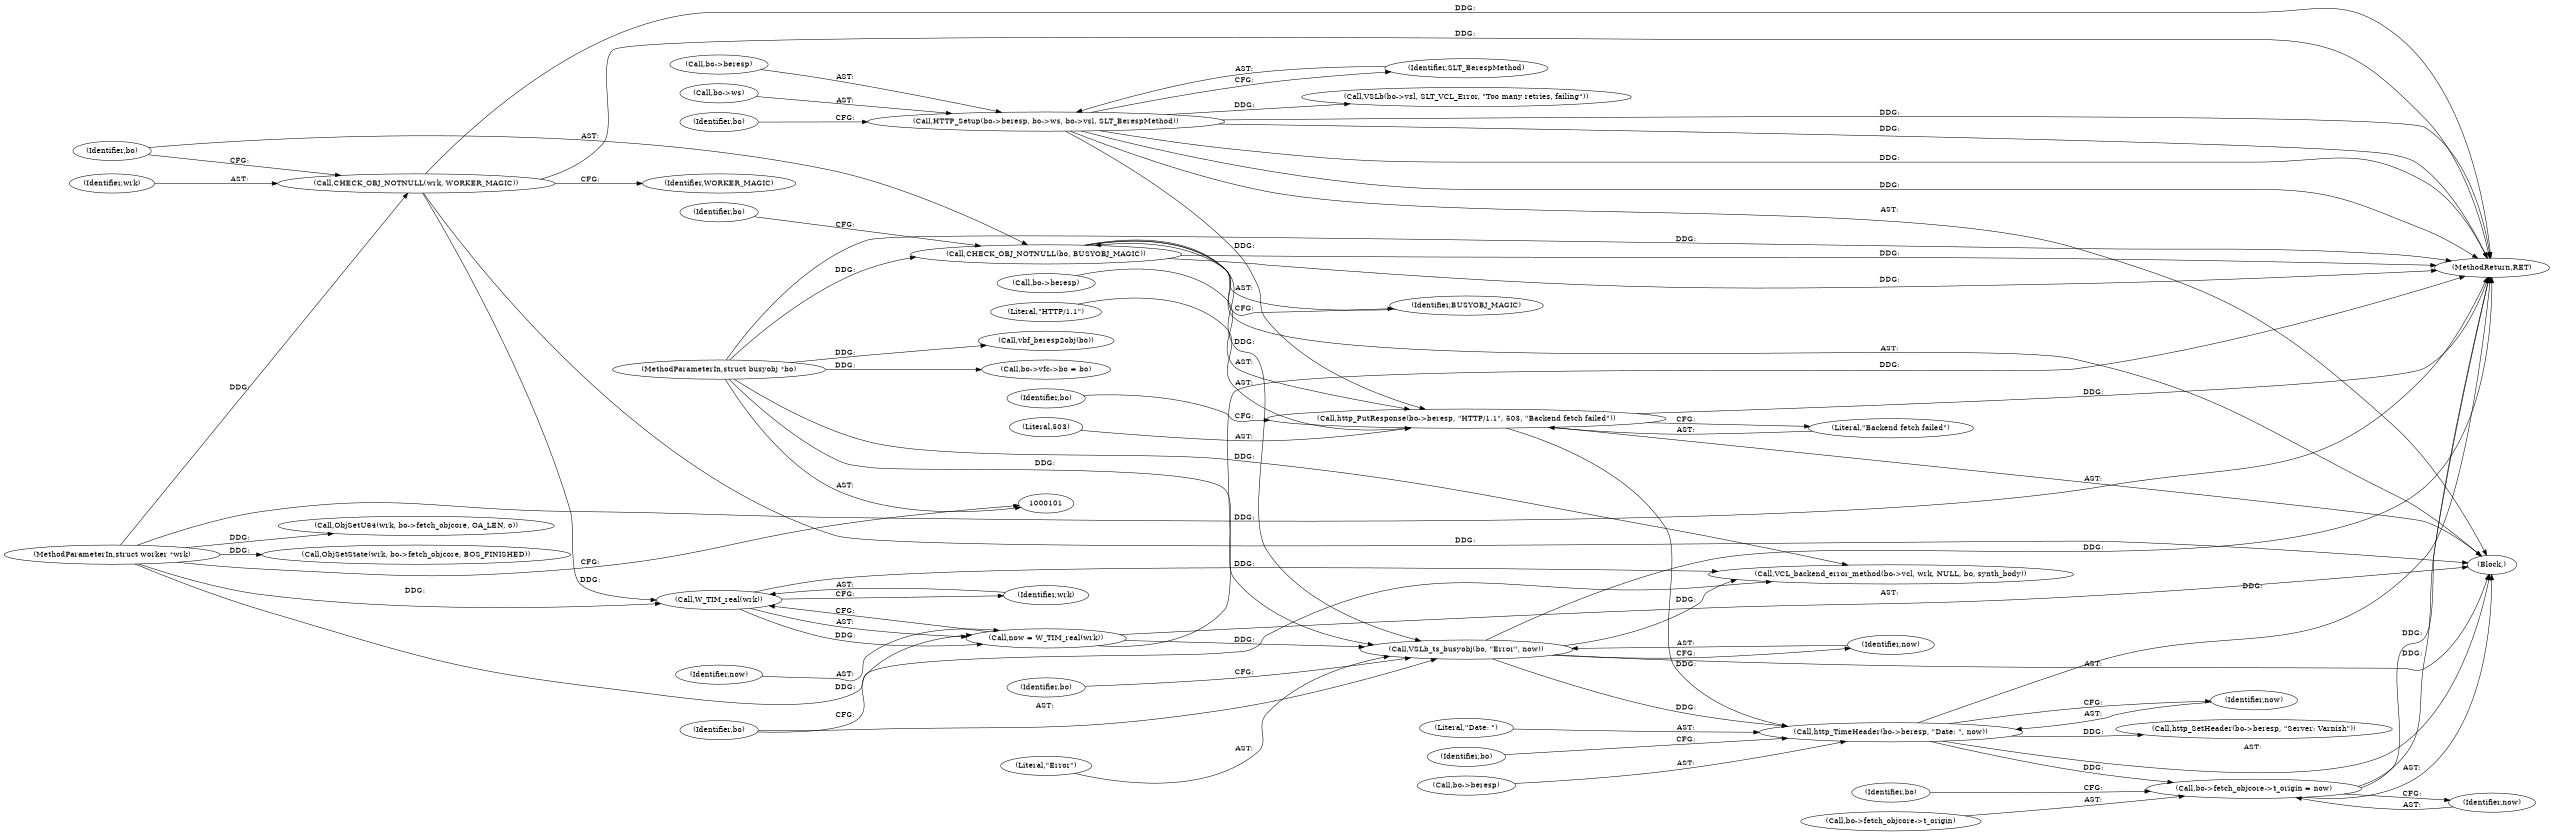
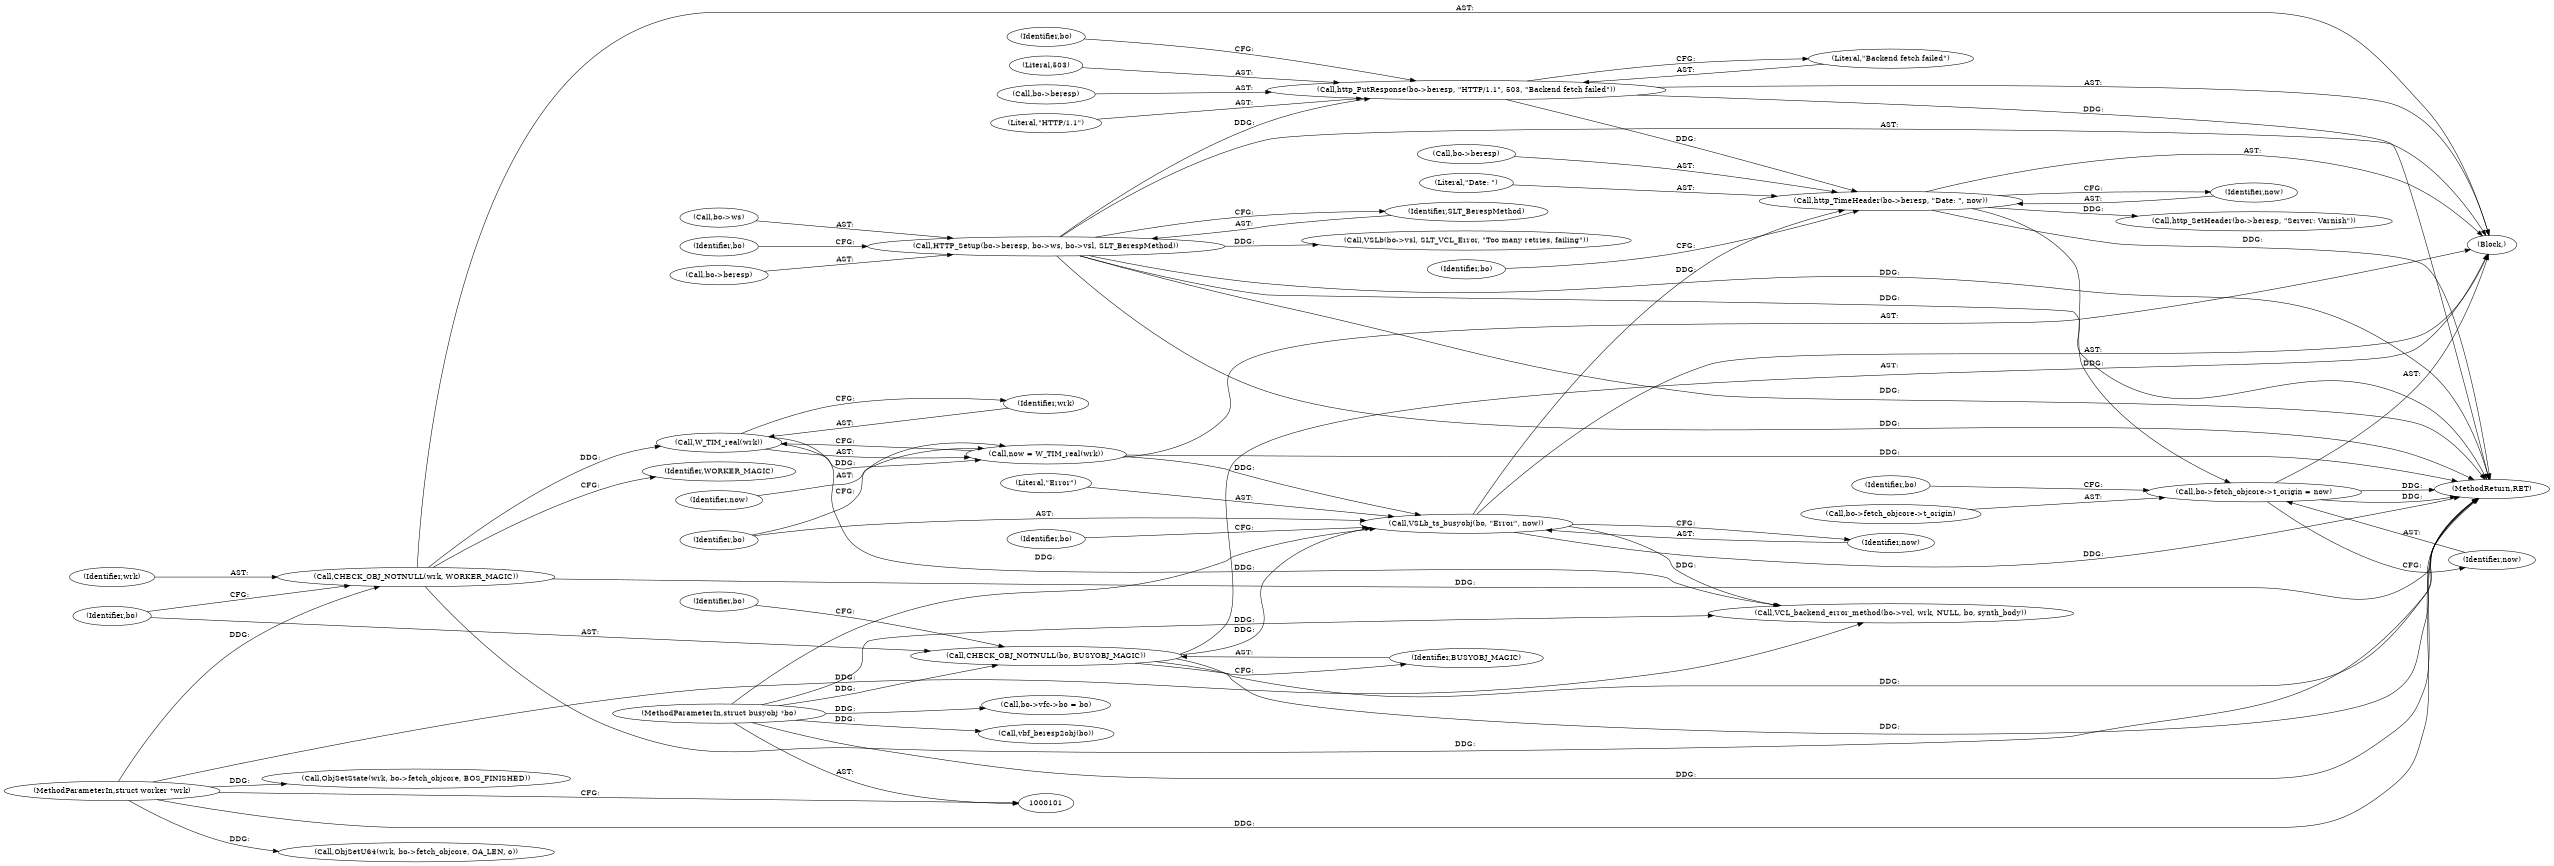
edge "(Call,CHECK_OBJ_NOTNULL(wrk, WORKER_MAGIC))" -> "(Block,)": label "DDG: " -> "AST: "
edge "(MethodParameterIn,struct worker *wrk)" -> "(Call,W_TIM_real(wrk))": removed, label "DDG:"
